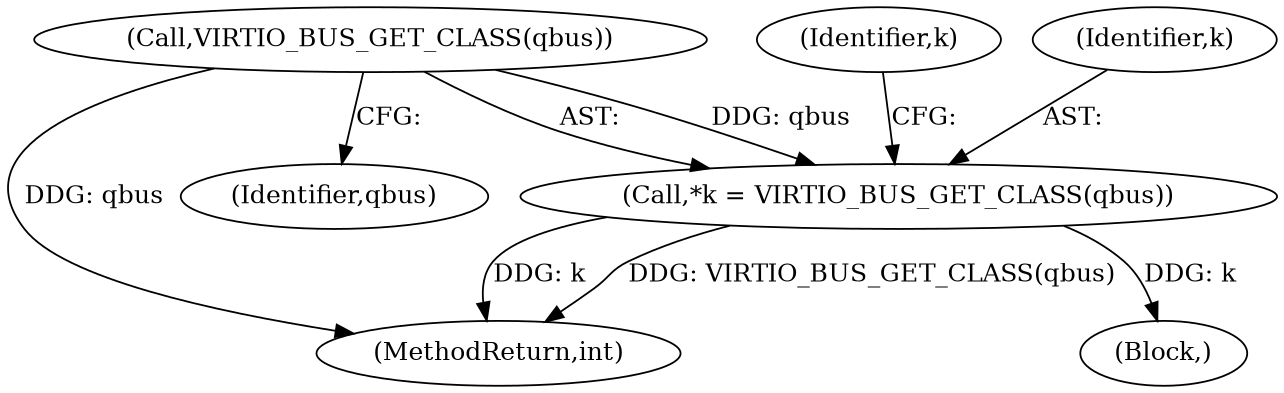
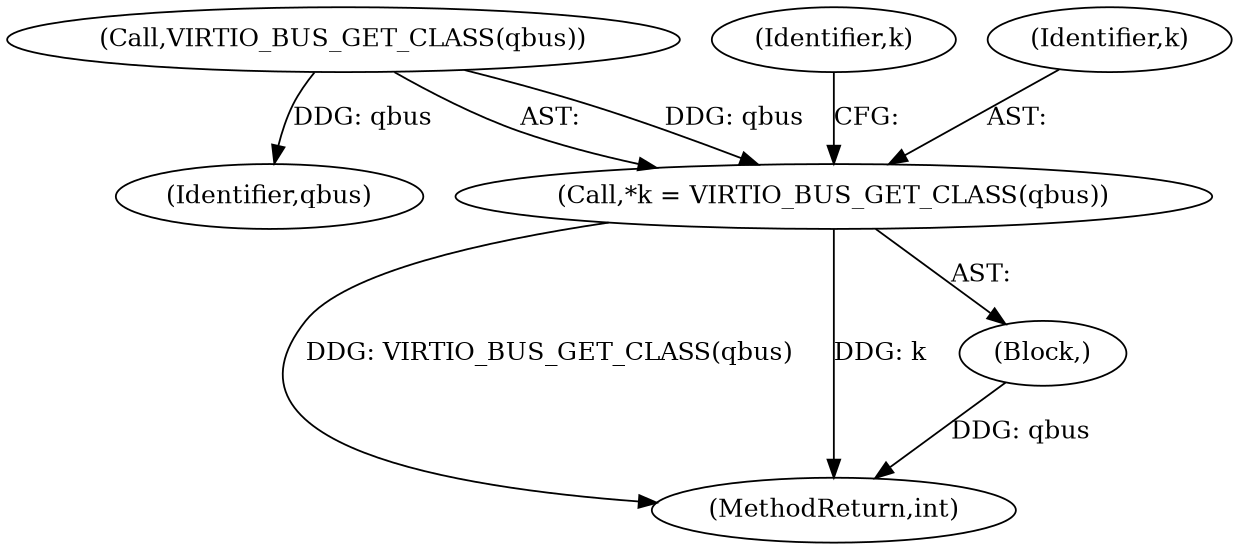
edge "(Call,VIRTIO_BUS_GET_CLASS(qbus))" -> "(Identifier,qbus)": label "CFG: " -> "DDG: qbus"
edge "(Call,VIRTIO_BUS_GET_CLASS(qbus))" -> "(MethodReturn,int)": now "(Block,)" -> "(MethodReturn,int)"
edge "(Call,*k = VIRTIO_BUS_GET_CLASS(qbus))" -> "(Block,)": label "DDG: k" -> "AST: "
